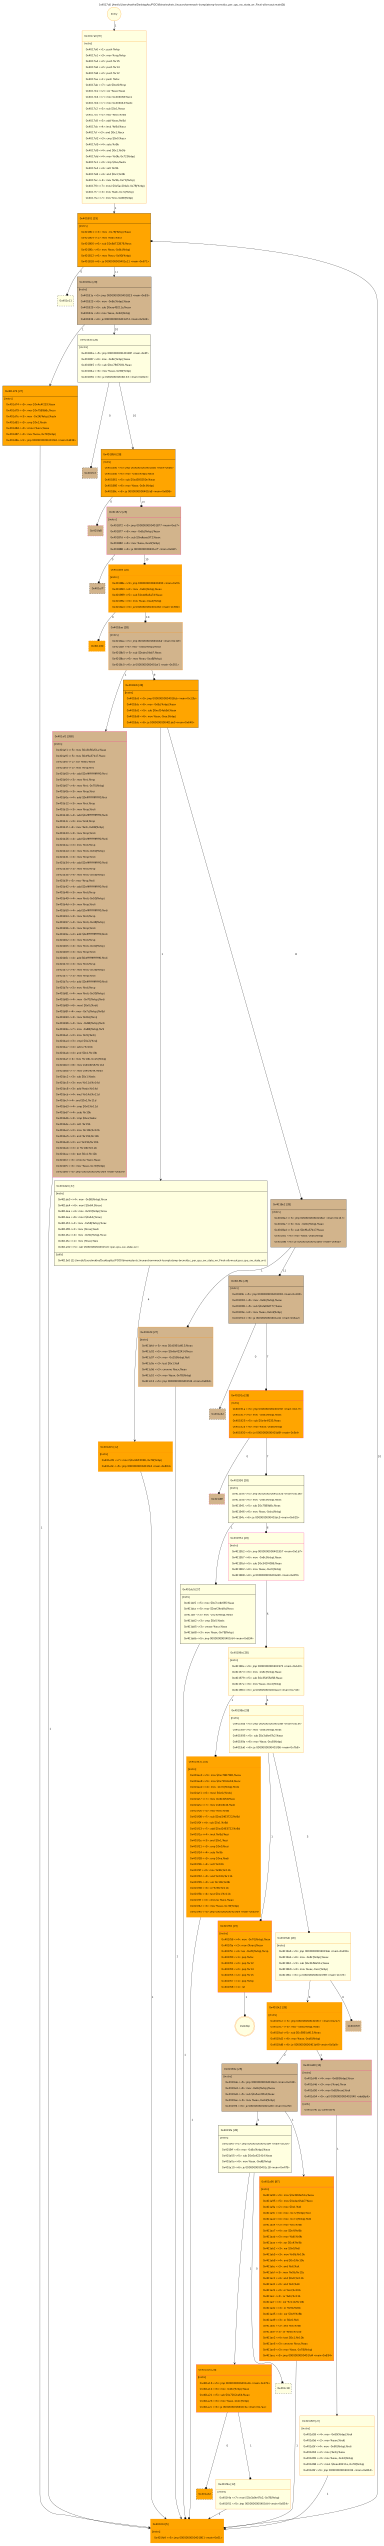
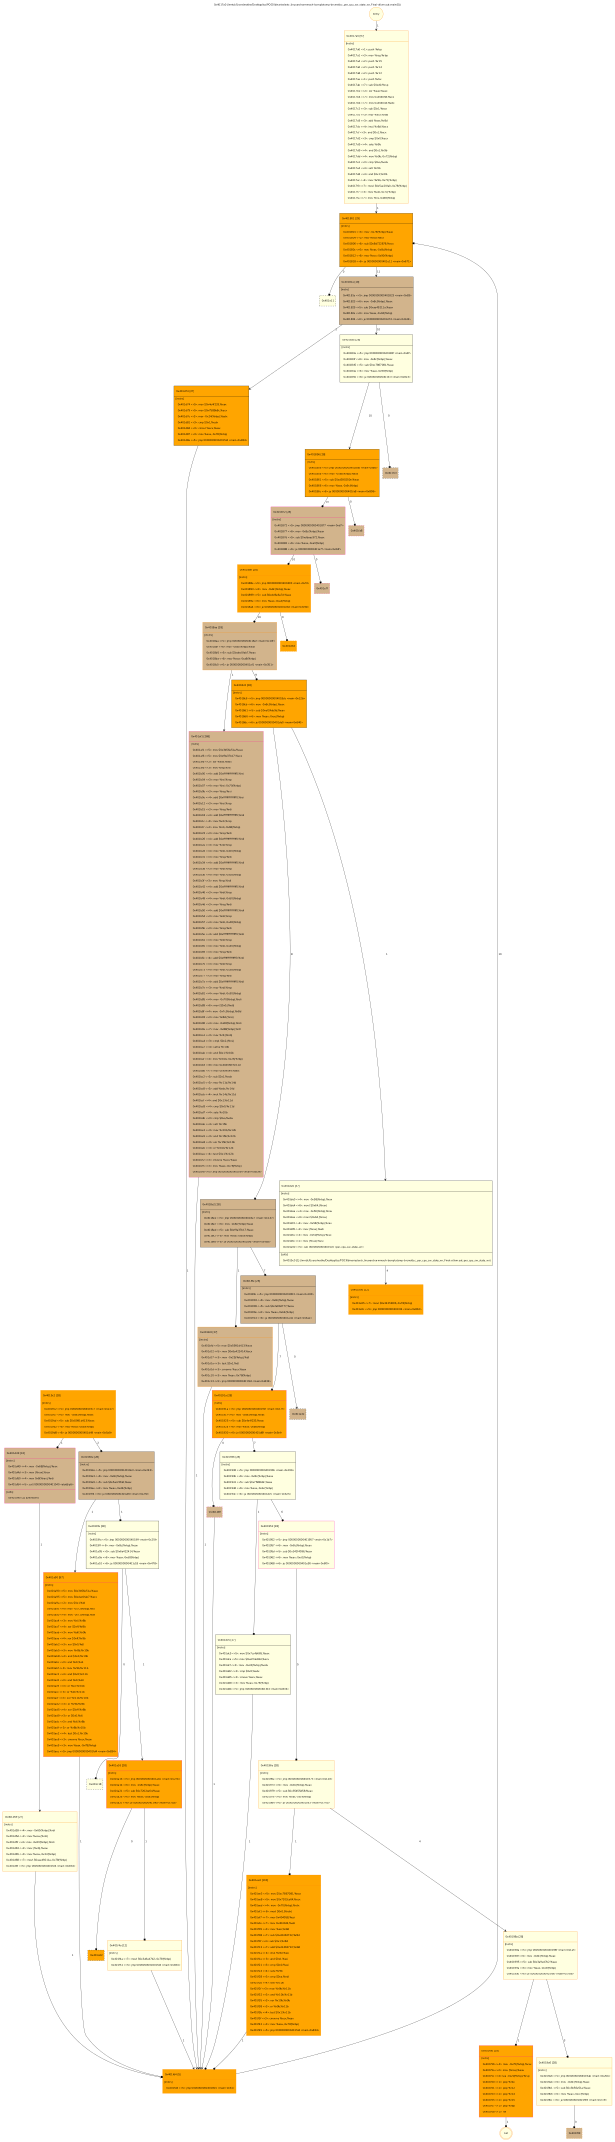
node "0x401e7f": color black -> deeppink
edge "0x4018e2 [28]" -> "0x4018fe [28]": label " 11" -> " 7"
edge "0x4019a6 [28]" -> "0x4019c2 [28]": removed, label "3"
edge "0x401e05 [12]" -> "0x401fd4 [5]": now "0x401d8f" -> "0x401fd4 [5]"
node "Desktop": label "Desktop" -> "Exit"
